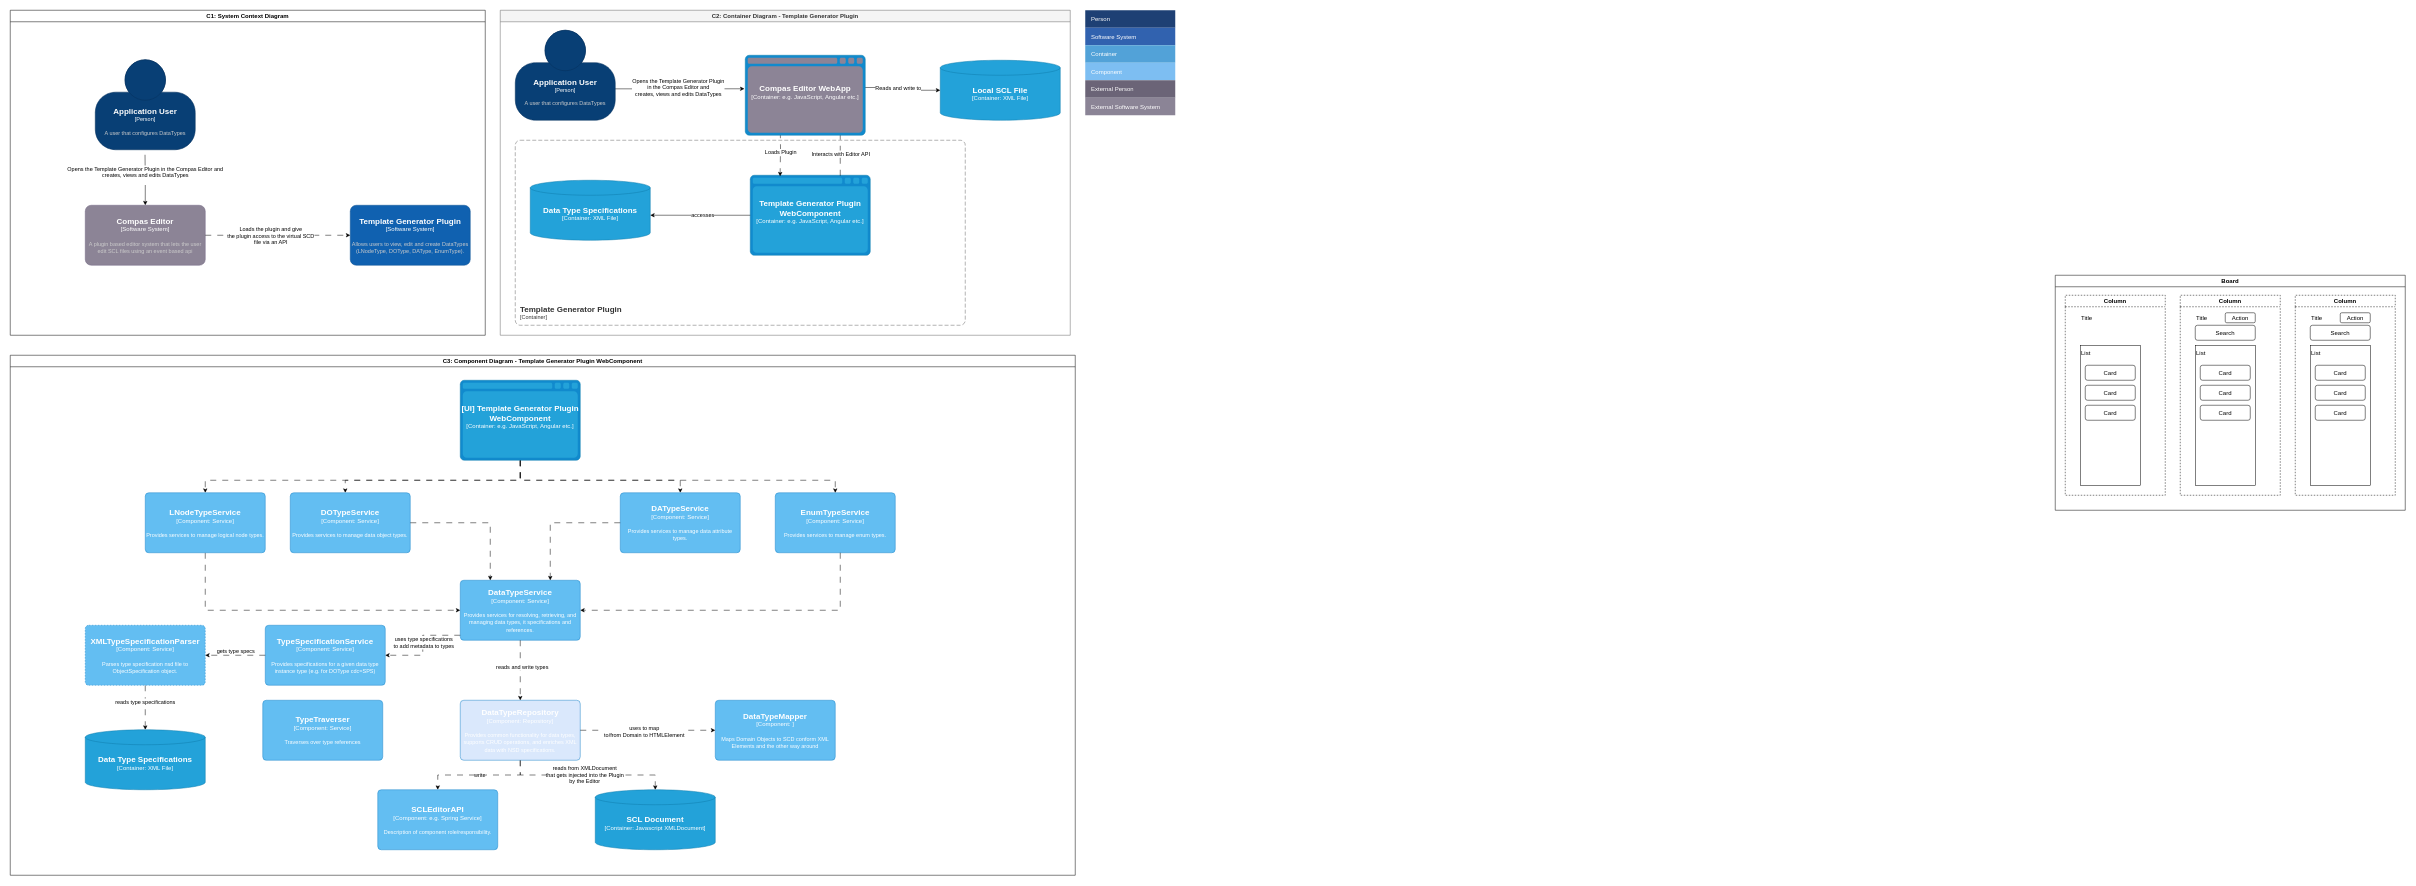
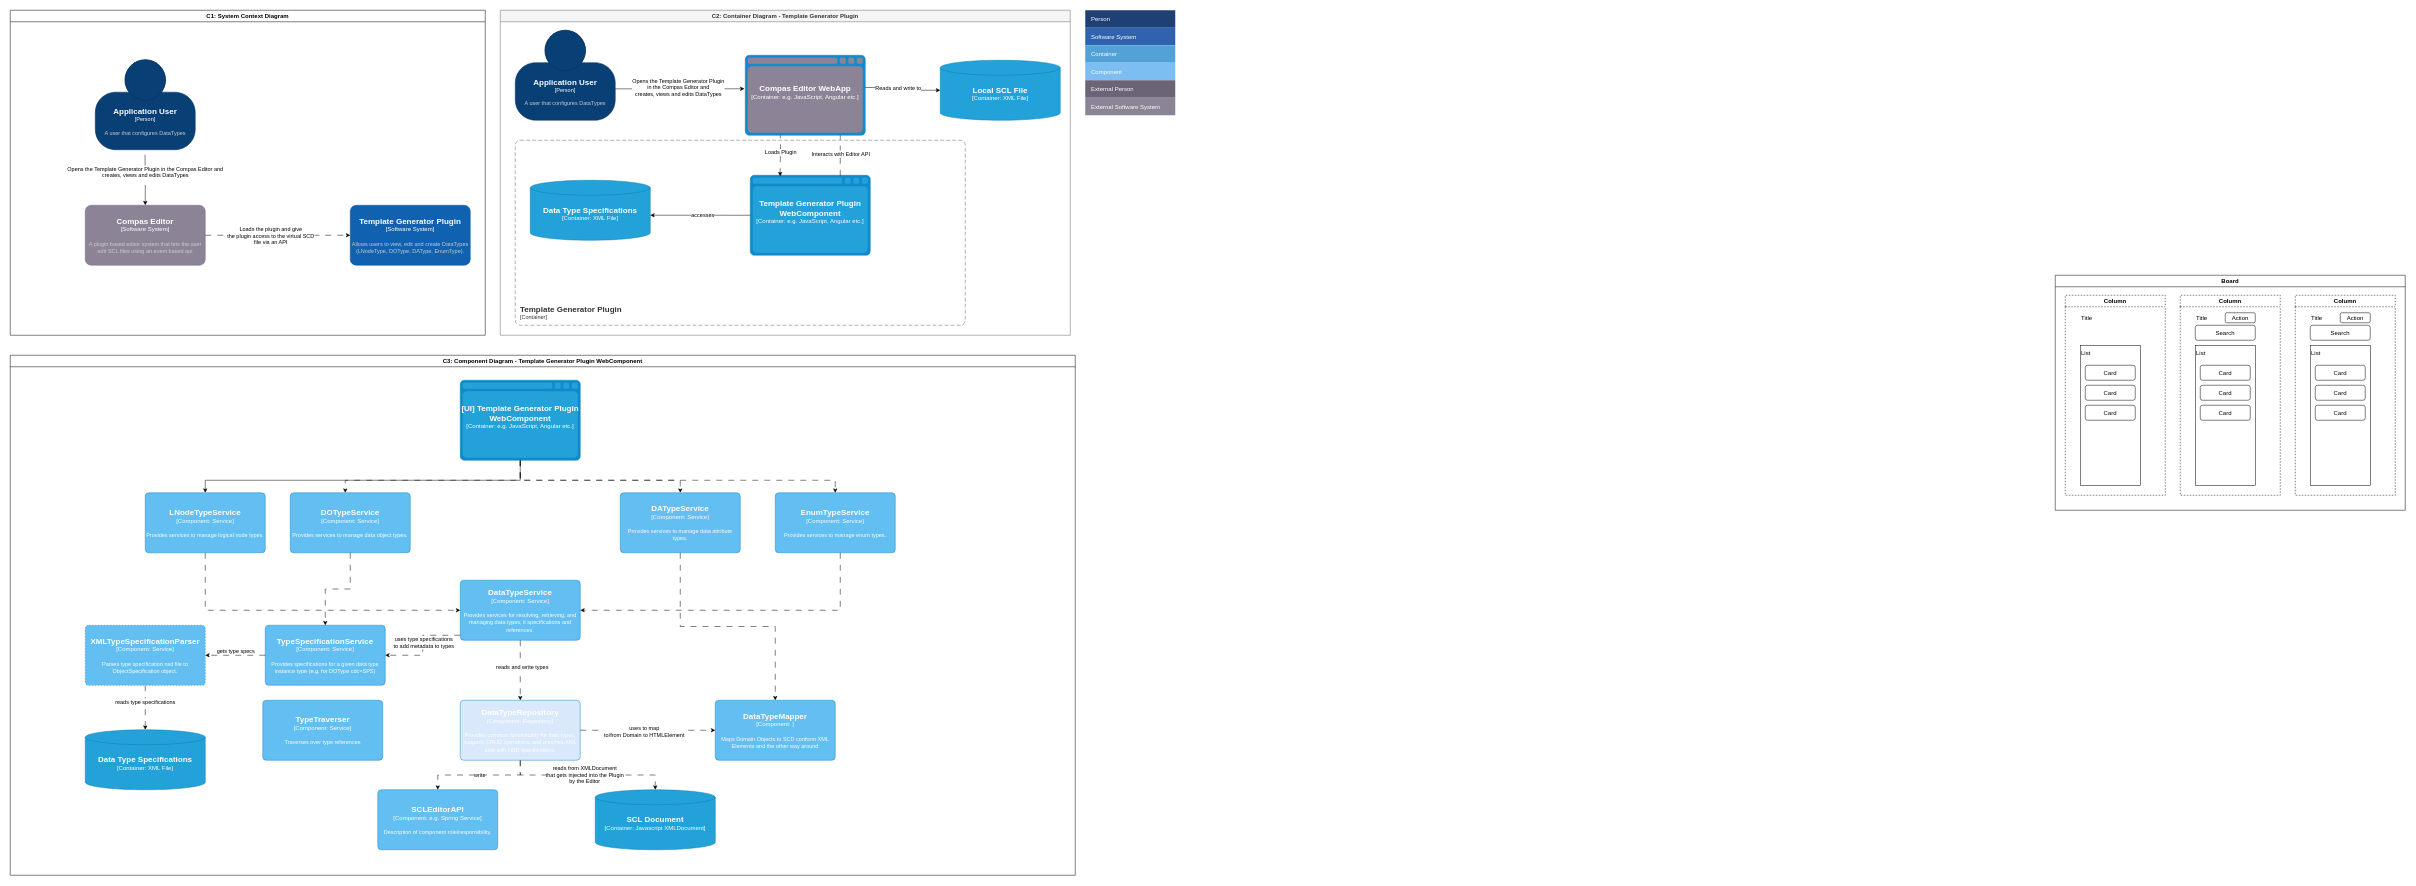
edge "[UI] Template Generator Plugin WebComponent [Container: e.g. JavaScript, Angular etc.]" -> "LNodeTypeService [Component: Service] Provides services to manage logical node types.": style dashed -> solid
edge "DOTypeService [Component: Service] Provides services to manage data object types." -> "DataTypeService [Component: Service] Provides services for resolving, retrieving, and managing data types, it specifications and references.": now "DOTypeService [Component: Service] Provides services to manage data object types." -> "TypeSpecificationService [Component: Service] Provides specifications for a given data type instance type (e.g. for DOType cdc=SPS)"
edge "DATypeService [Component: Service] Provides services to manage data attribute types." -> "DataTypeService [Component: Service] Provides services for resolving, retrieving, and managing data types, it specifications and references.": now "DATypeService [Component: Service] Provides services to manage data attribute types." -> "DataTypeMapper [Component: ] Maps Domain Objects to SCD conform XML Elements and the other way around"
